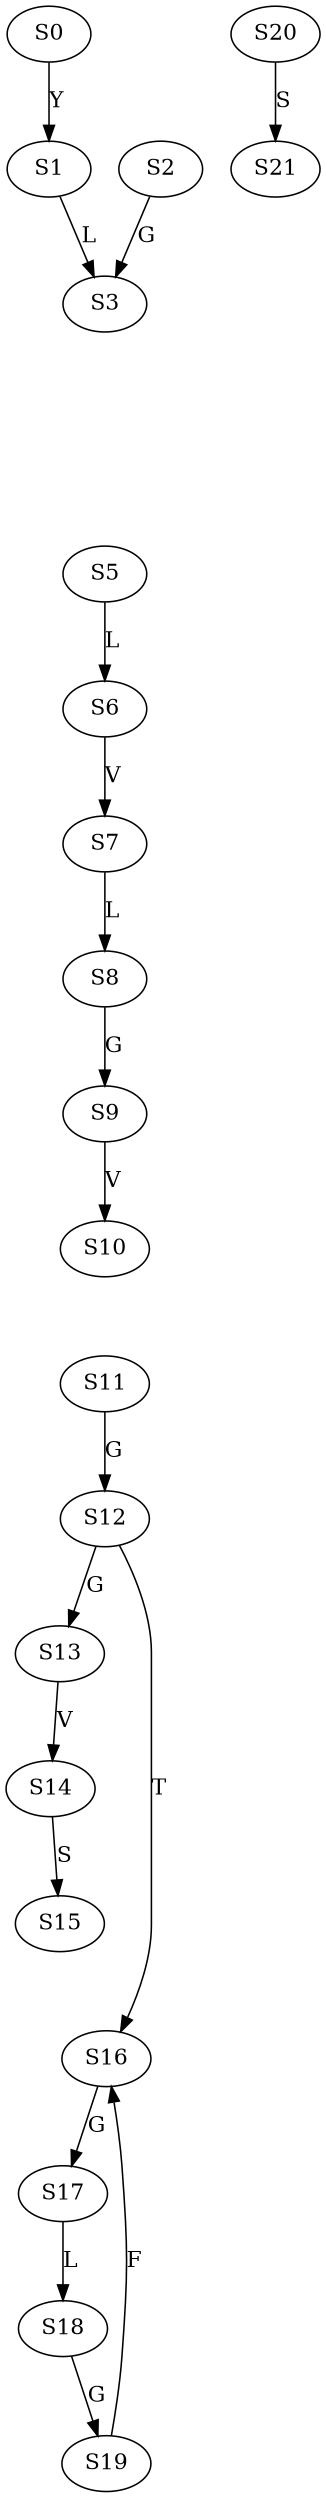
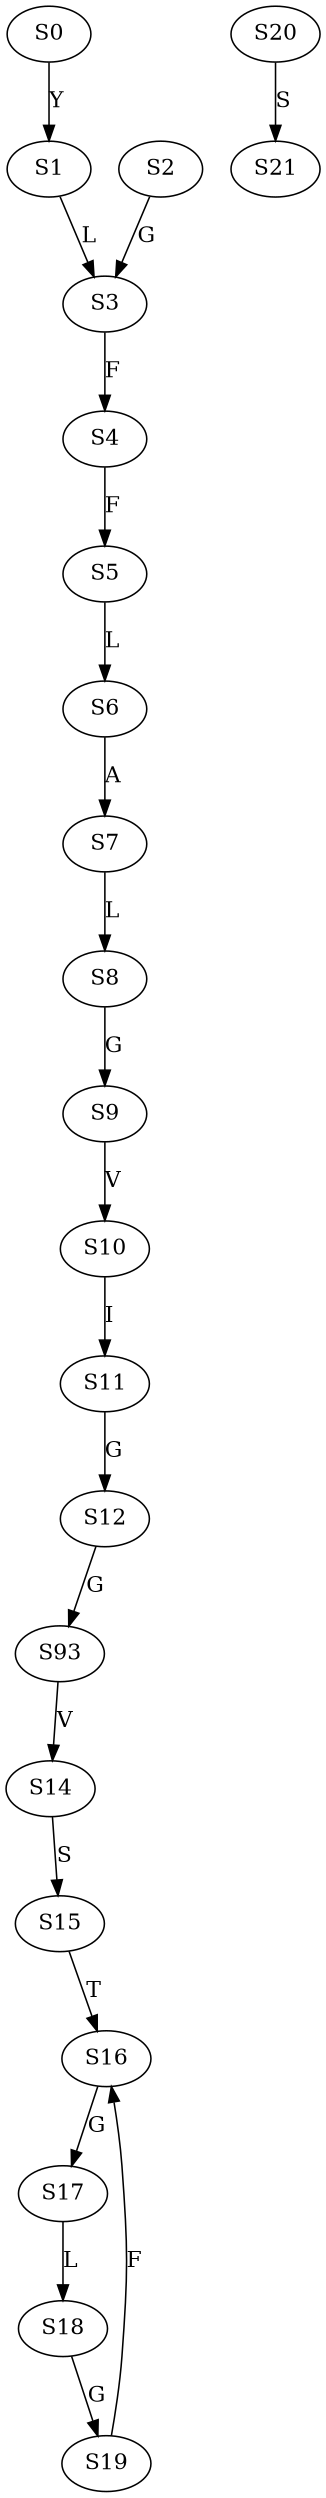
node "S4": added
edge "S6" -> "S7": label "V" -> "A"
edge "S10" -> "S11": added, label "I"
node "S13": label "S13" -> "S93"
edge "S12" -> "S16": now "S15" -> "S16"
